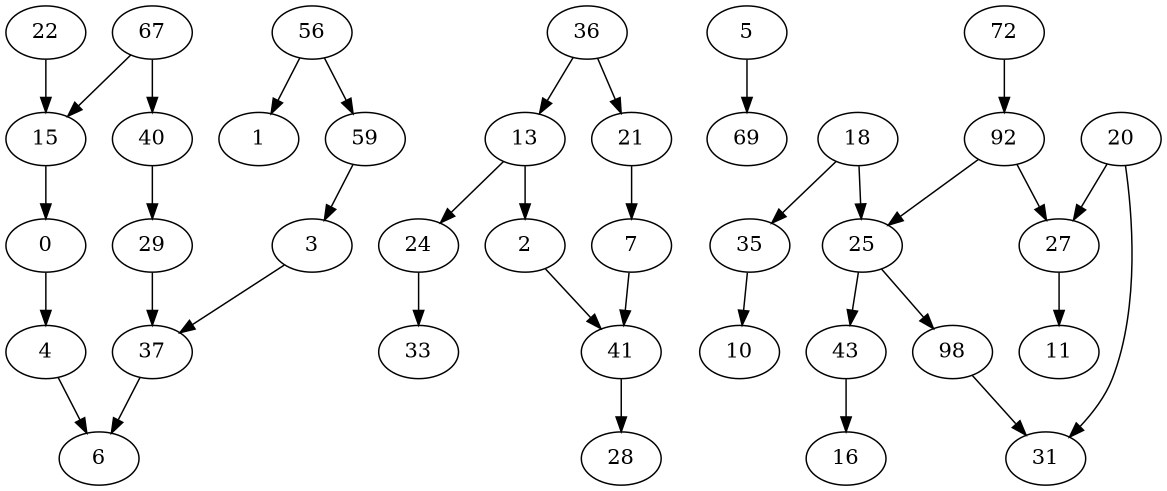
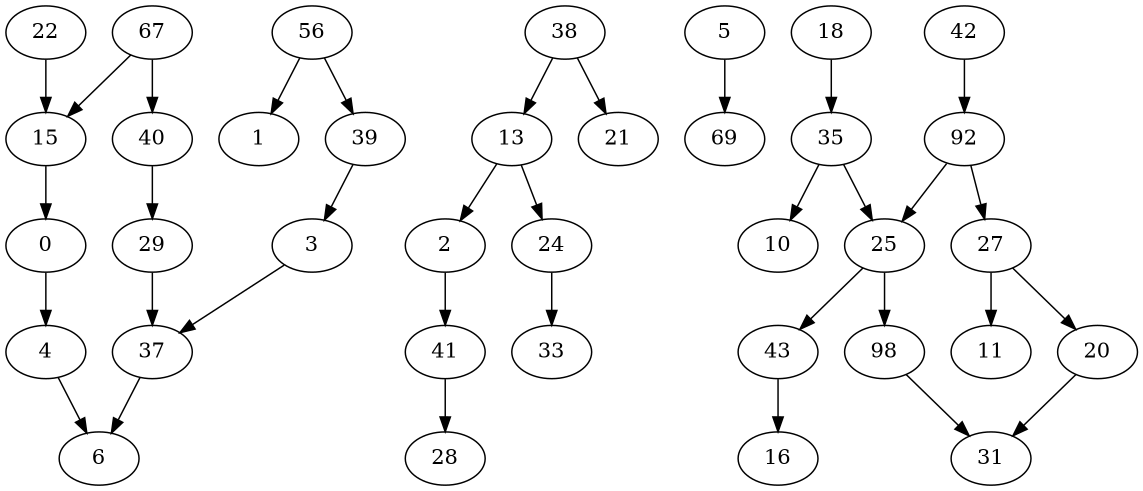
node "36": label "36" -> "38"
node "72": label "72" -> "42"
node "59": label "59" -> "39"
edge "18" -> "25": now "35" -> "25"
edge "20" -> "27": reversed
node "7": removed
